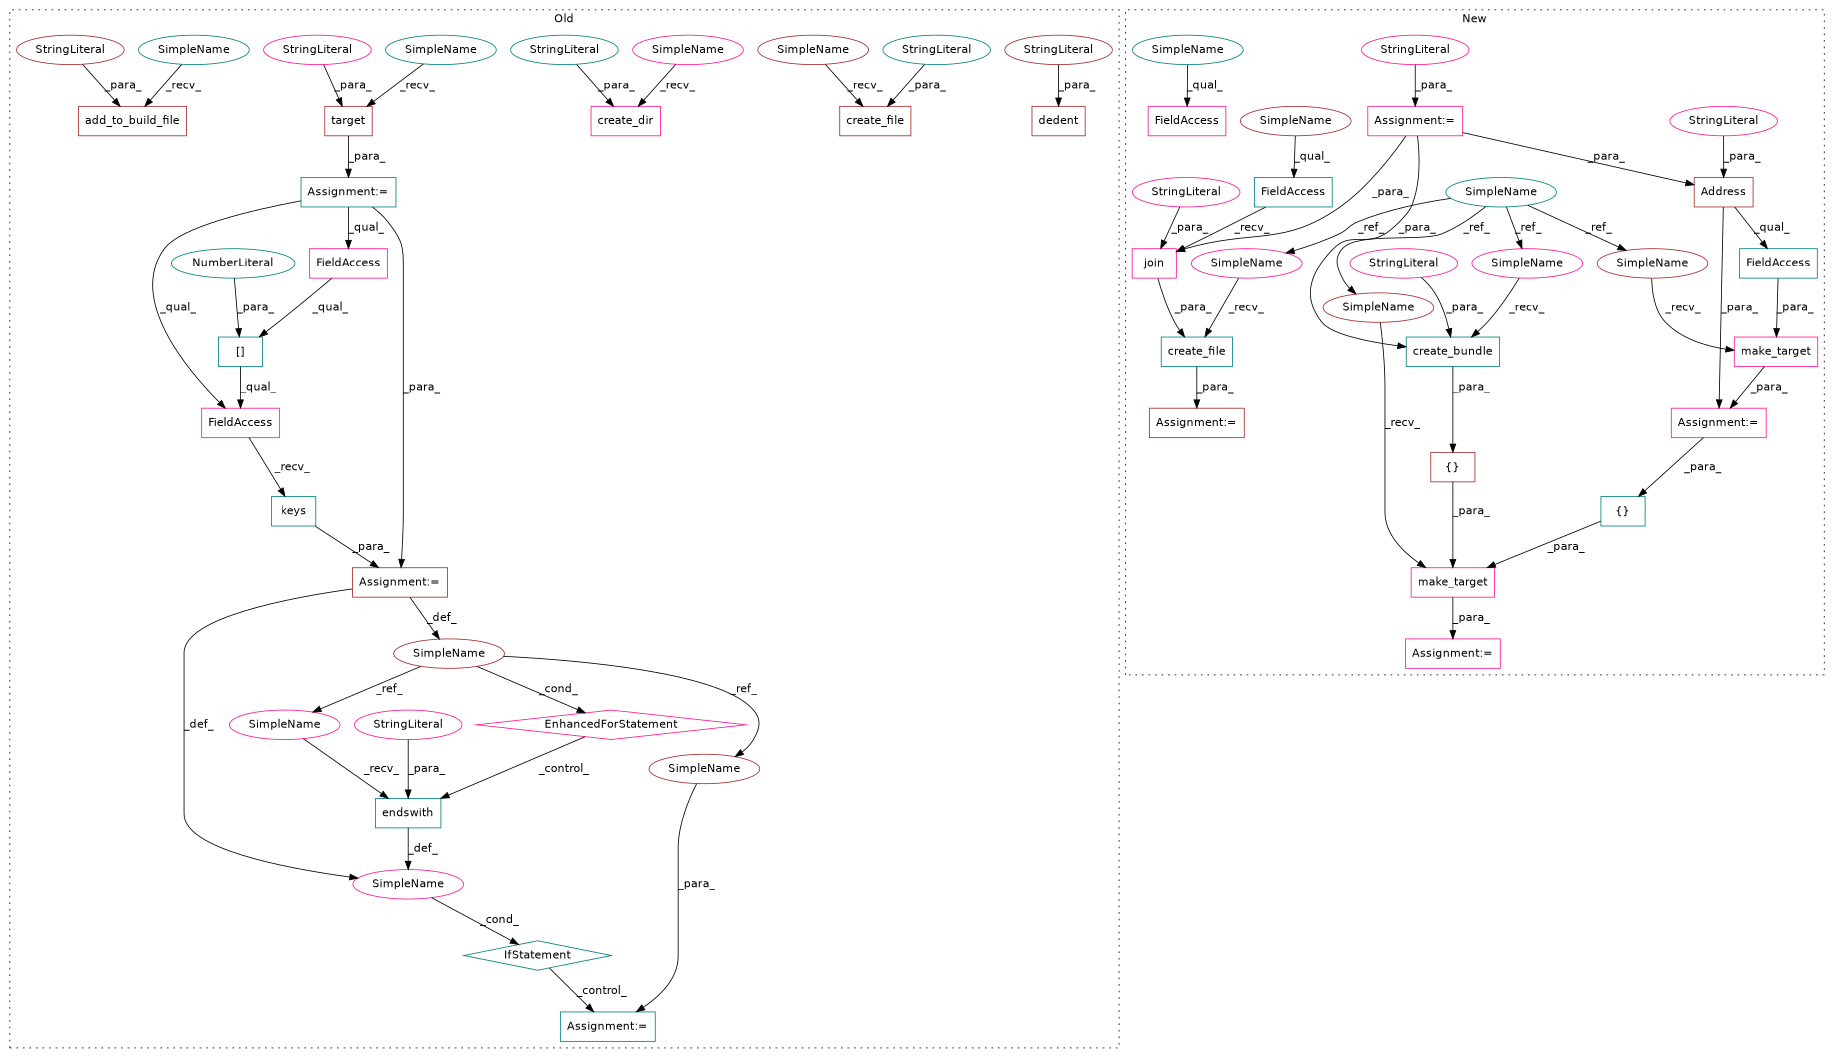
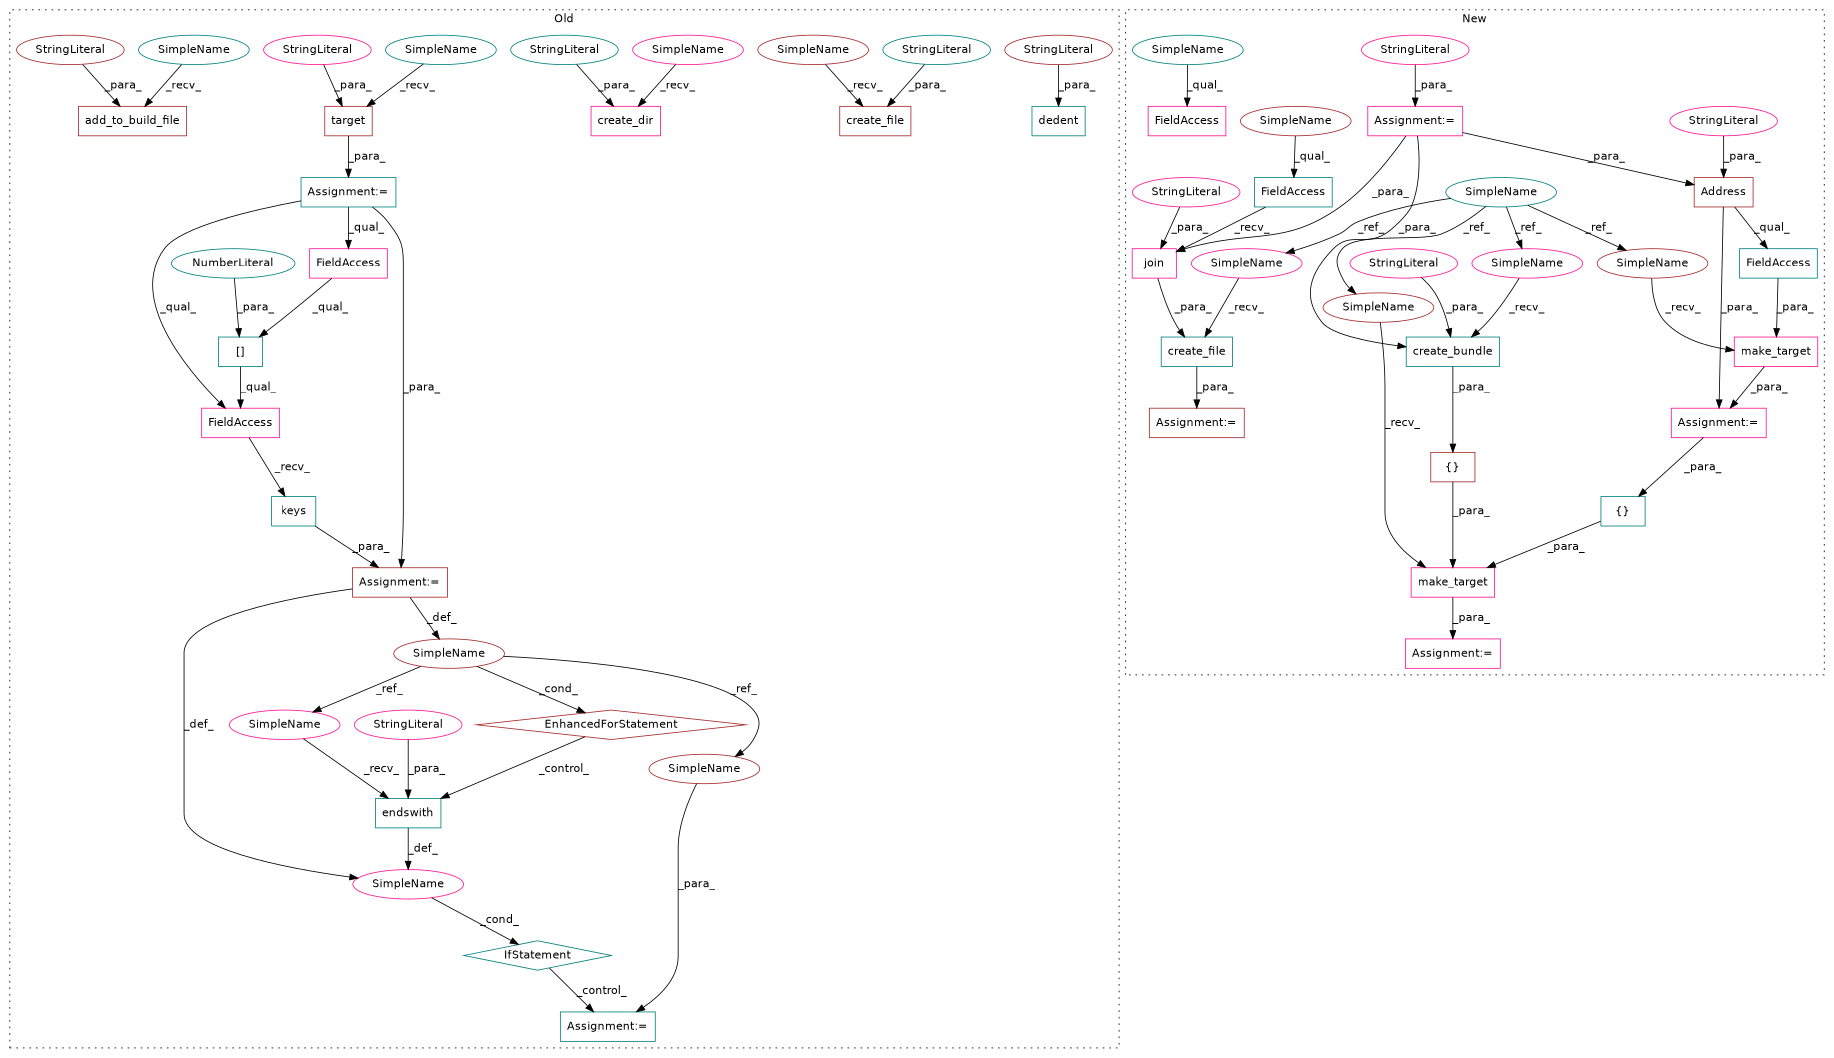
node "dedent": color brown -> teal
node "EnhancedForStatement": color deeppink -> brown
